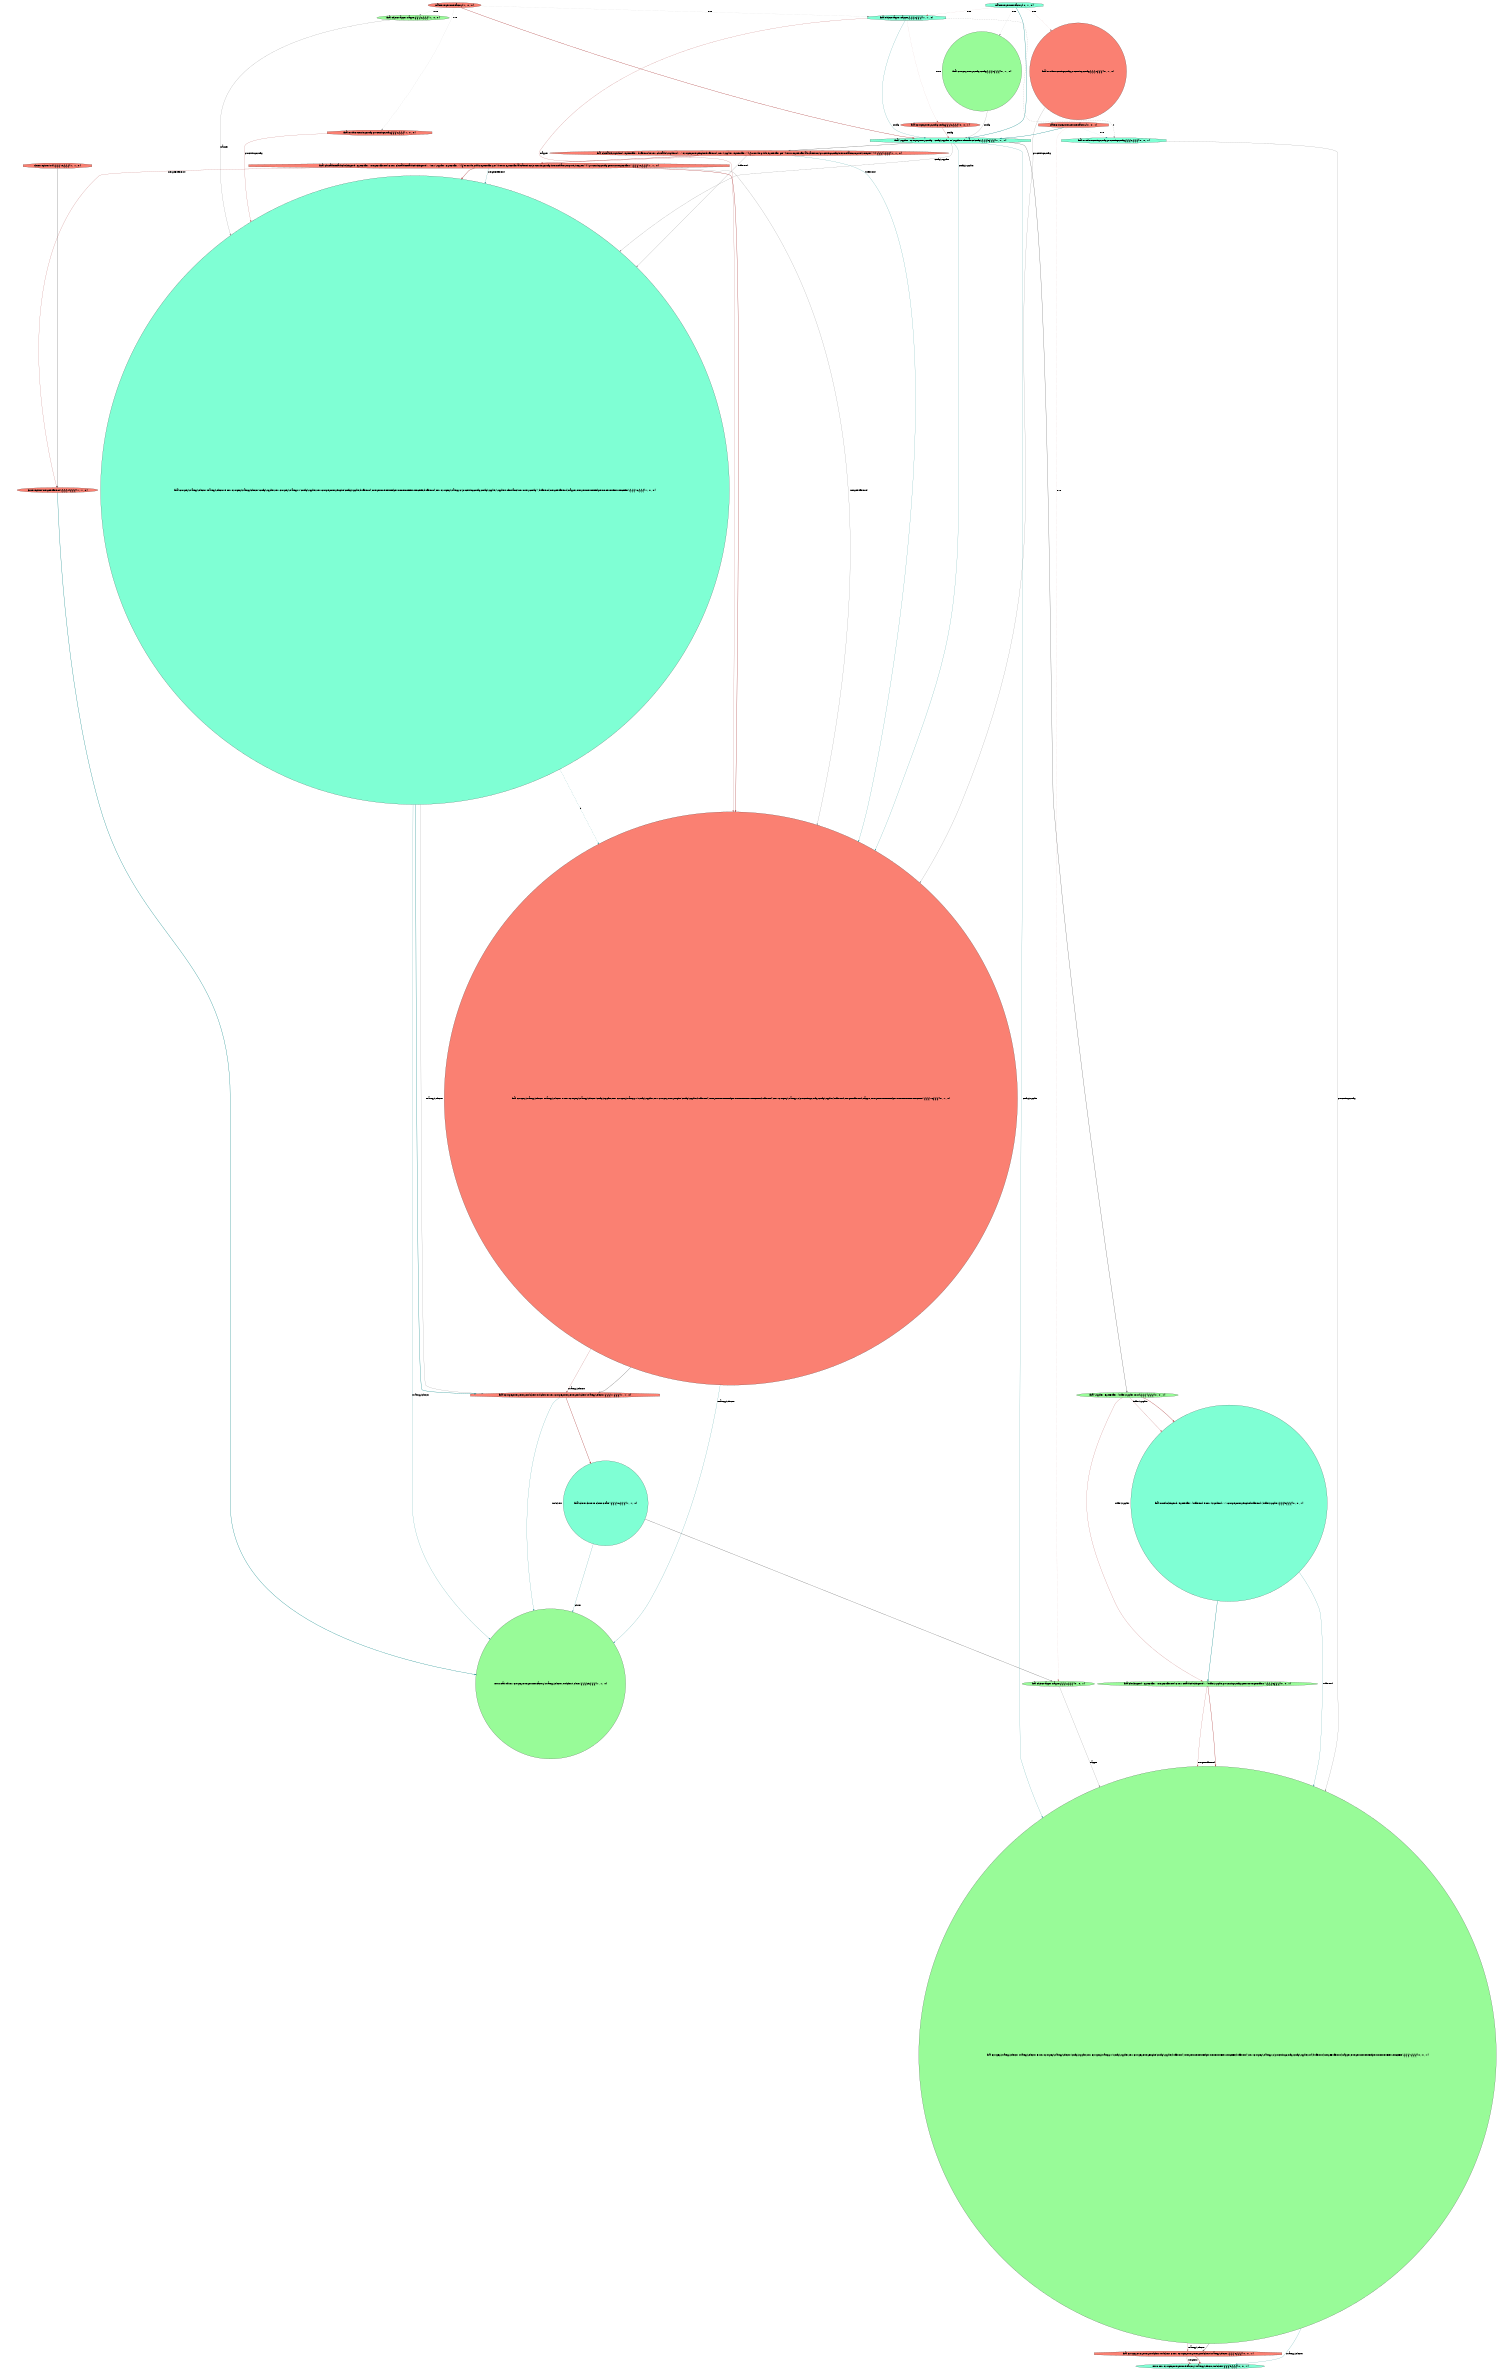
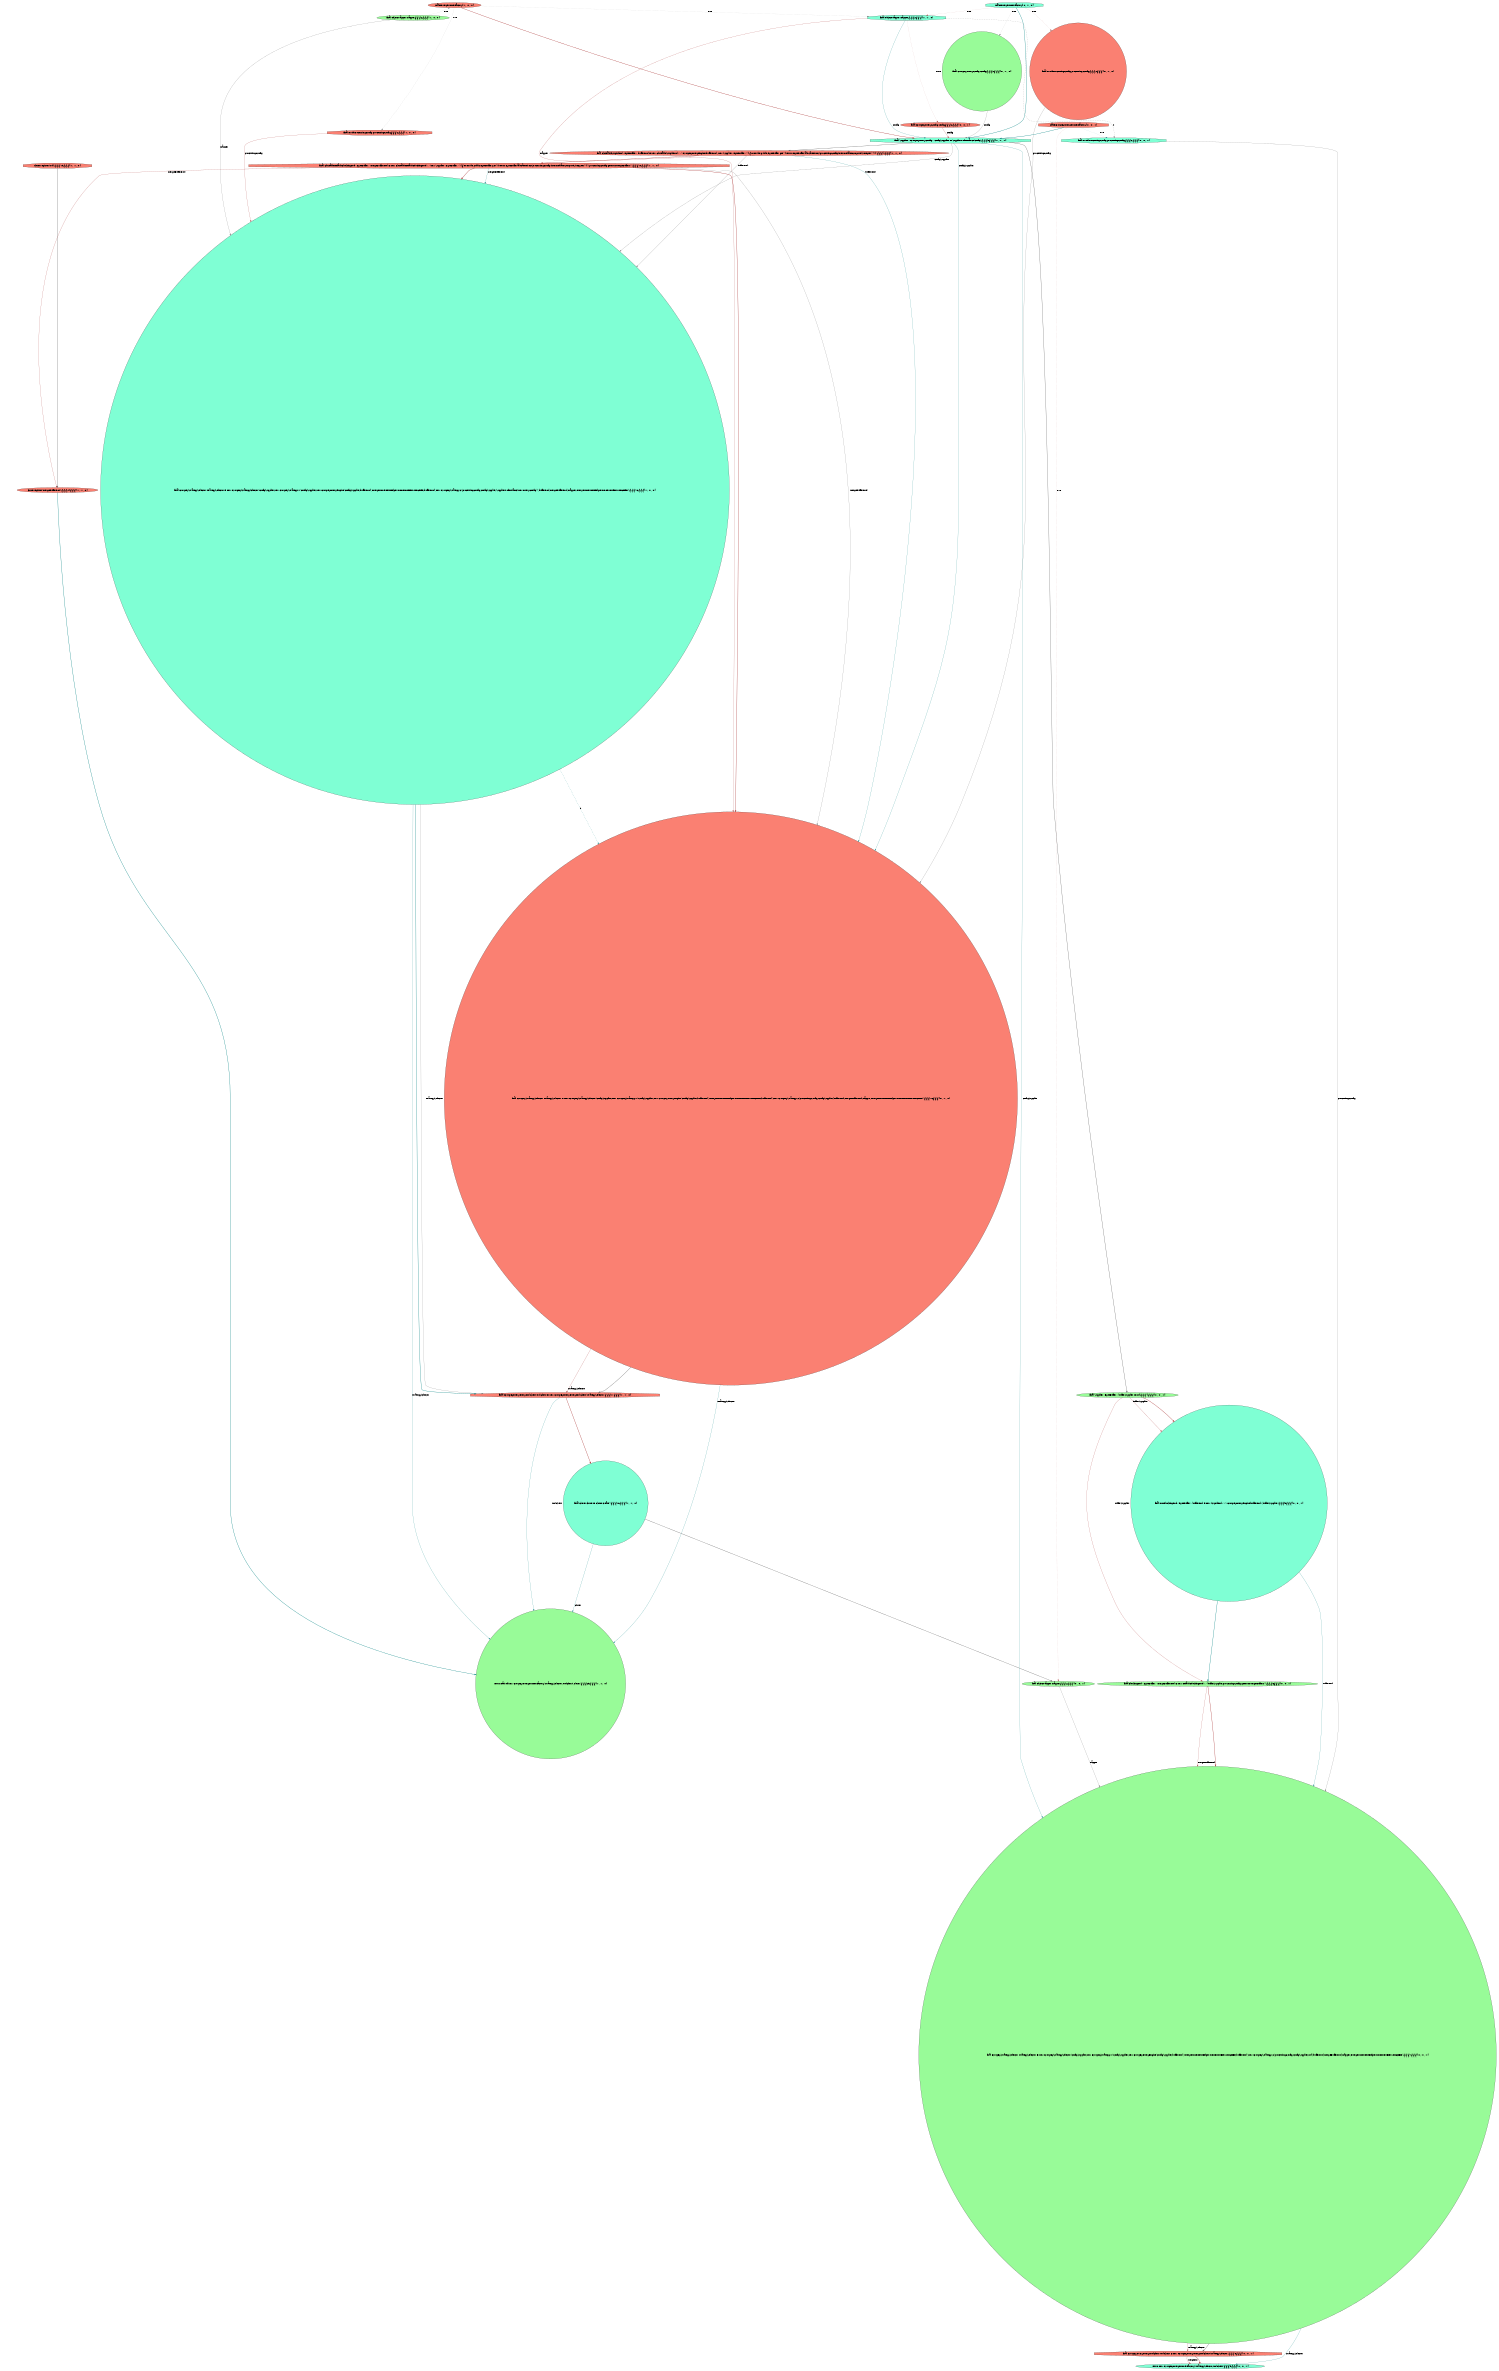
edge "makeQueryRunnerFactory['1', '0', '0']" -> "final ObjectMapper mapper@@@2@@@['1', '0', '0']": reversed
